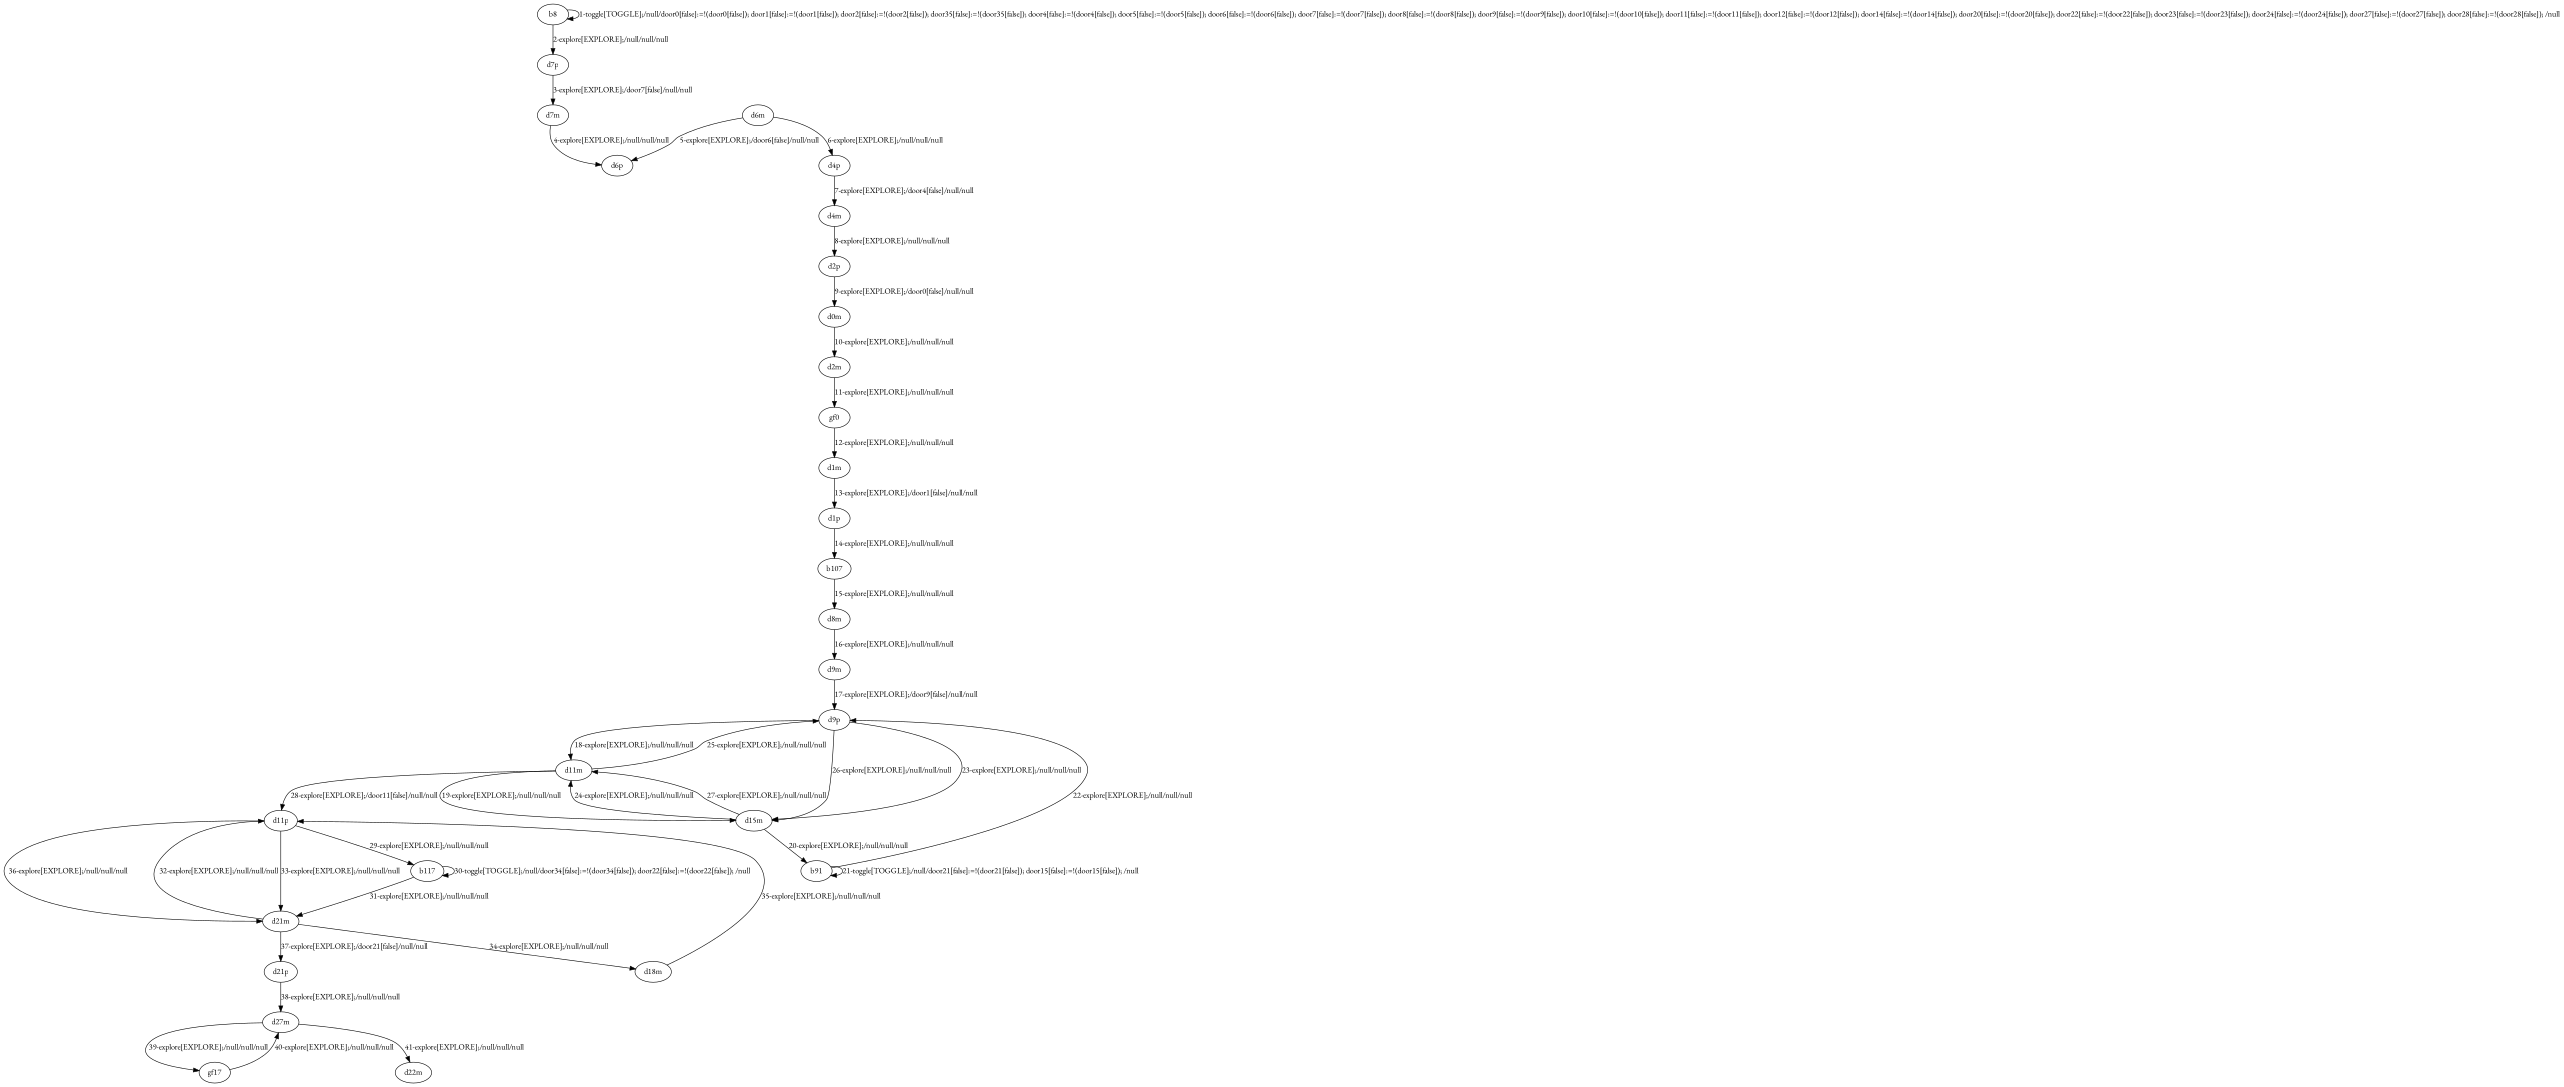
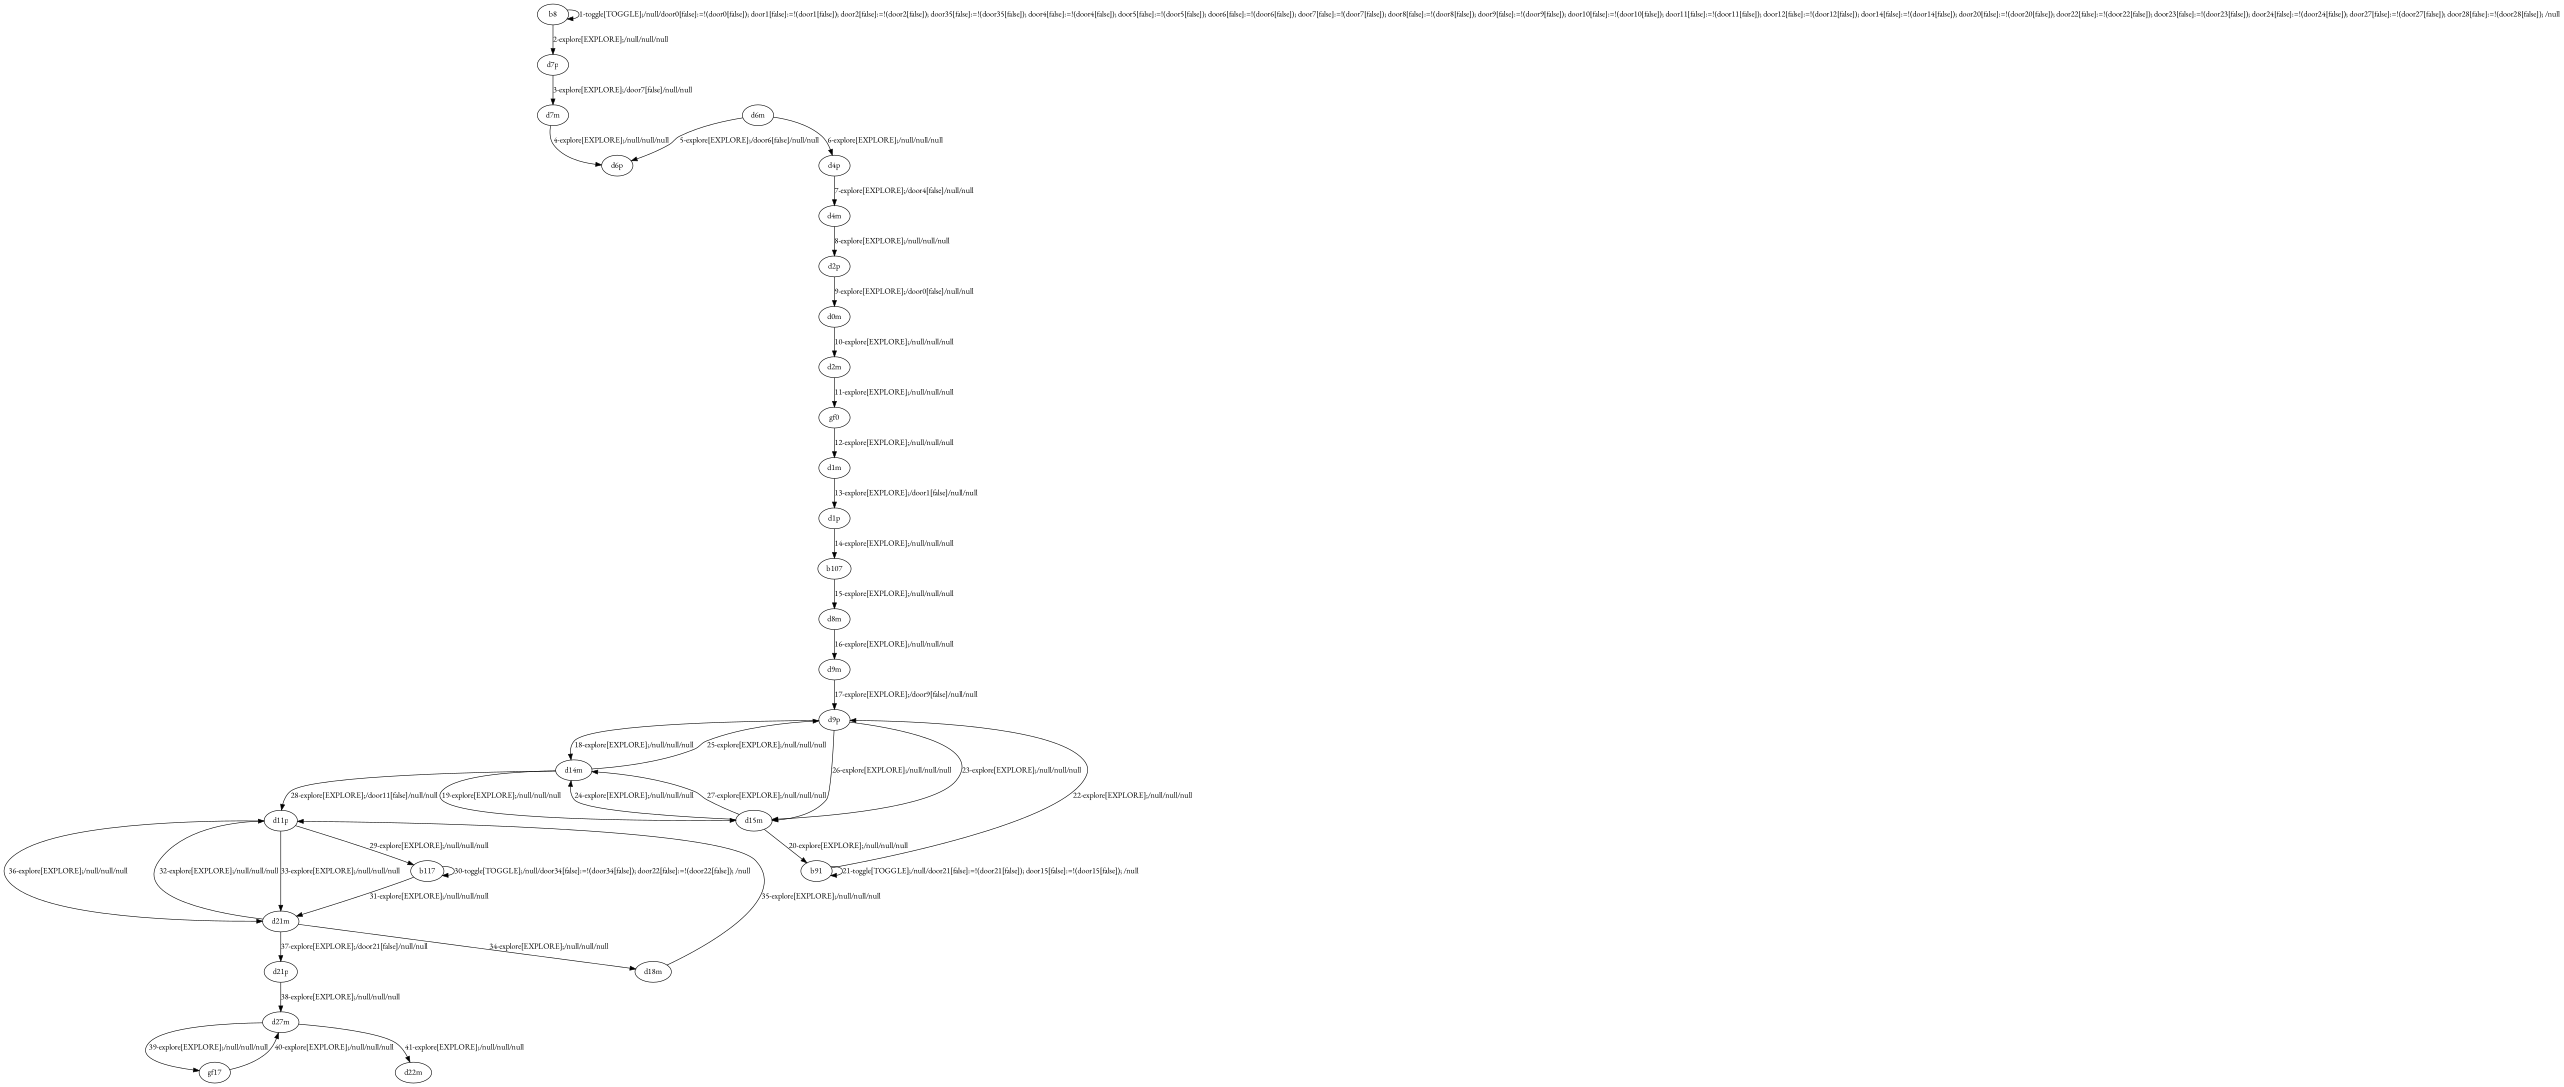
node "d11m": label "d11m" -> "d14m"
